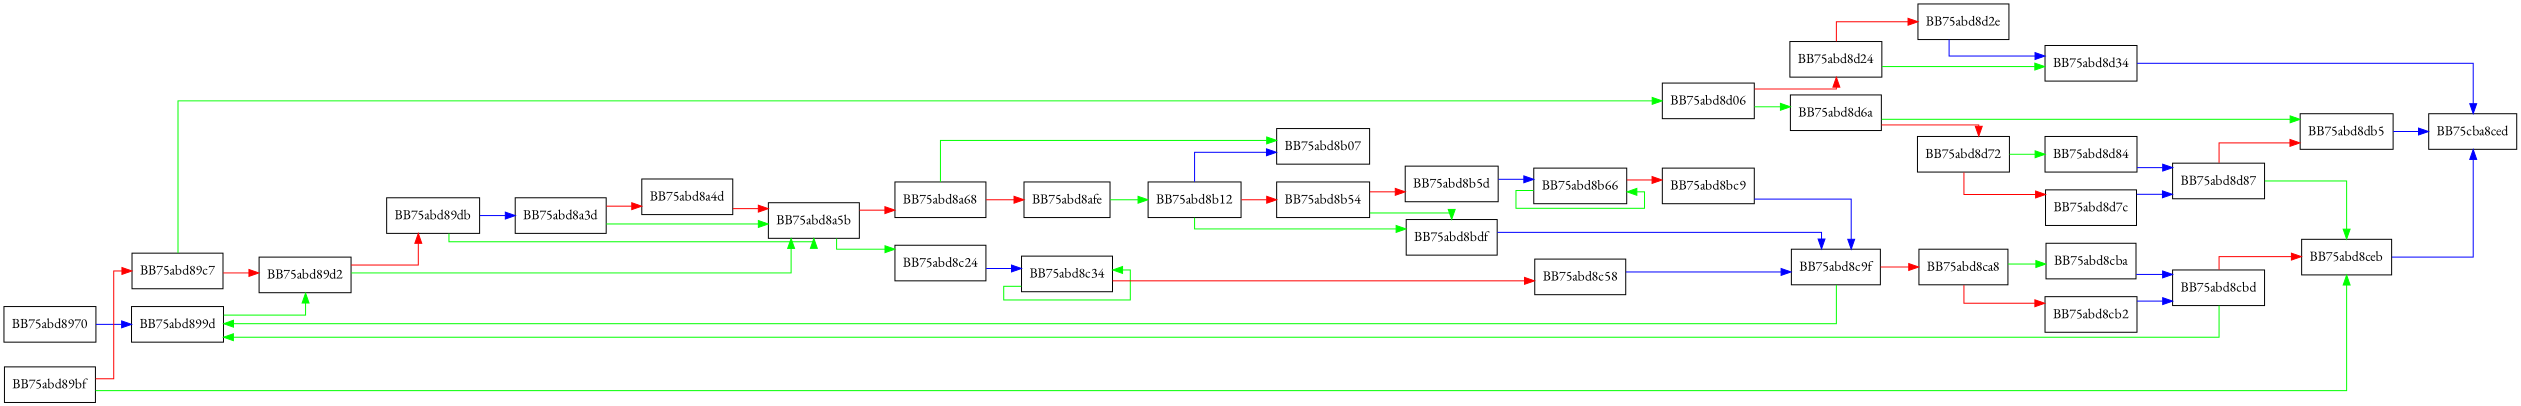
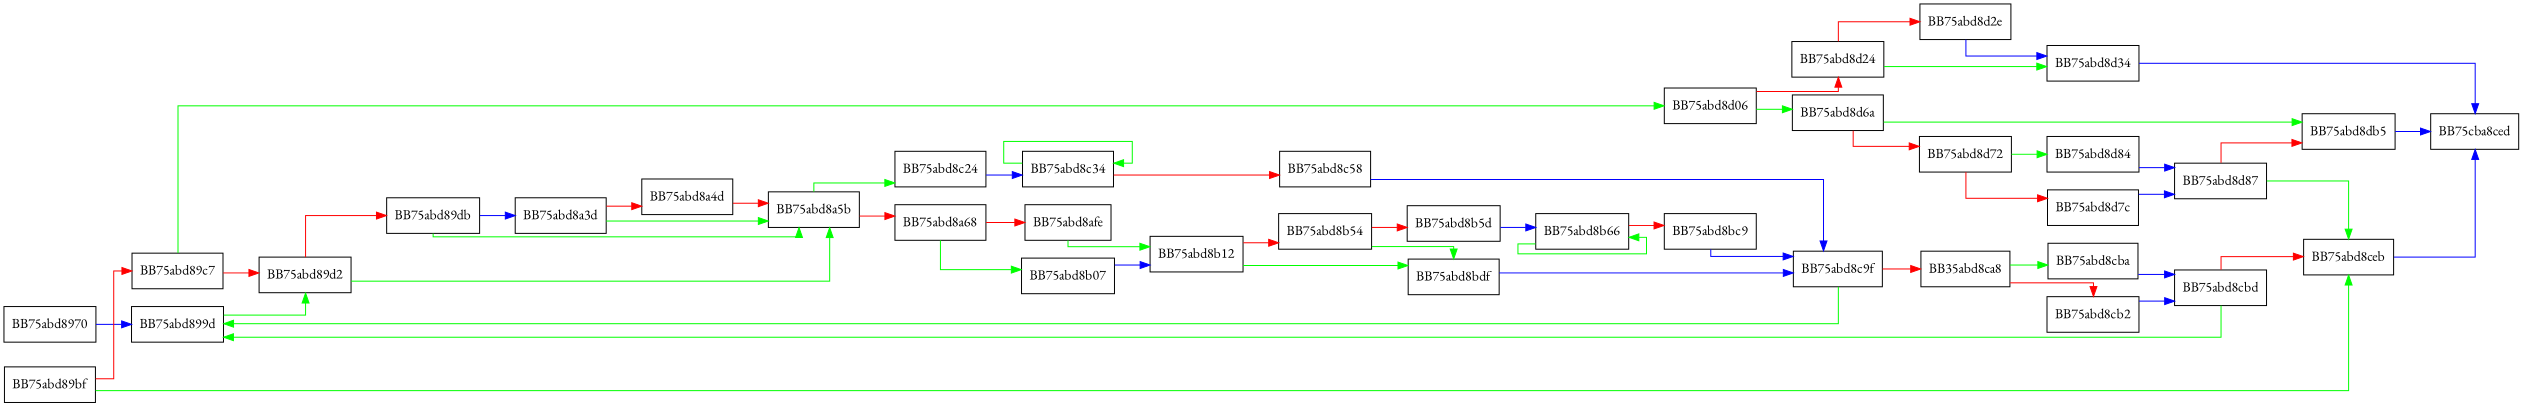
edge "BB75abd8b12" -> "BB75abd8b07": reversed
node "BB75abd8ca8": label "BB75abd8ca8" -> "BB35abd8ca8"
